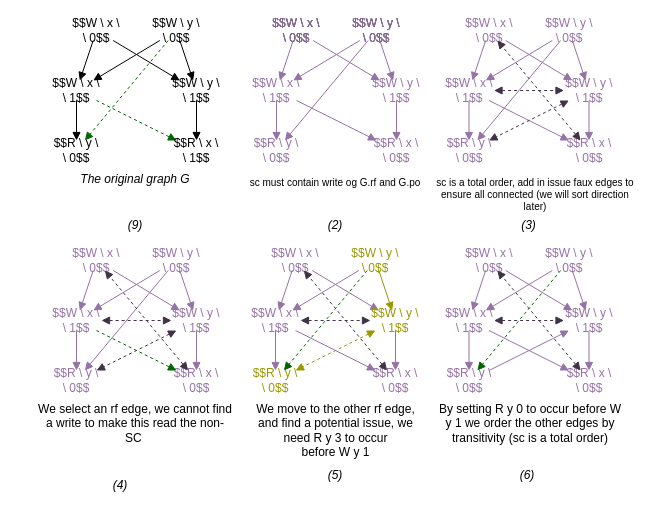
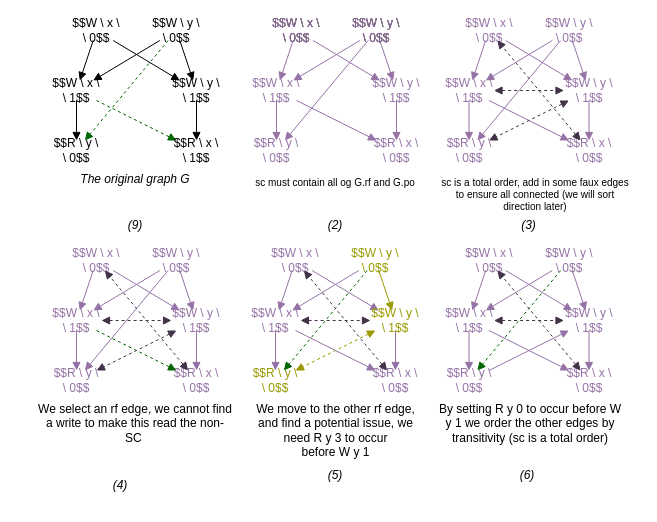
node "sc must contain write og G.rf and G.po": label "sc must contain write og G.rf and G.po" -> "sc must contain all og G.rf and G.po"
node "sc is a total order, add in issue faux edges to ensure all connected (we will sort direction later)": label "sc is a total order, add in issue faux edges to ensure all connected (we will sort direction later)" -> "sc is a total order, add in some faux edges to ensure all connected (we will sort direction later)"
